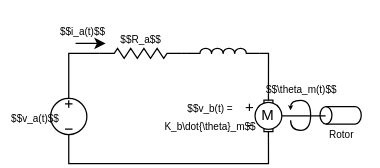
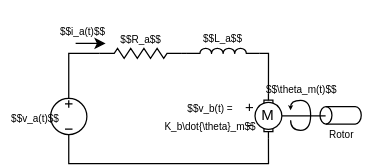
node "$$L_a$$": added
